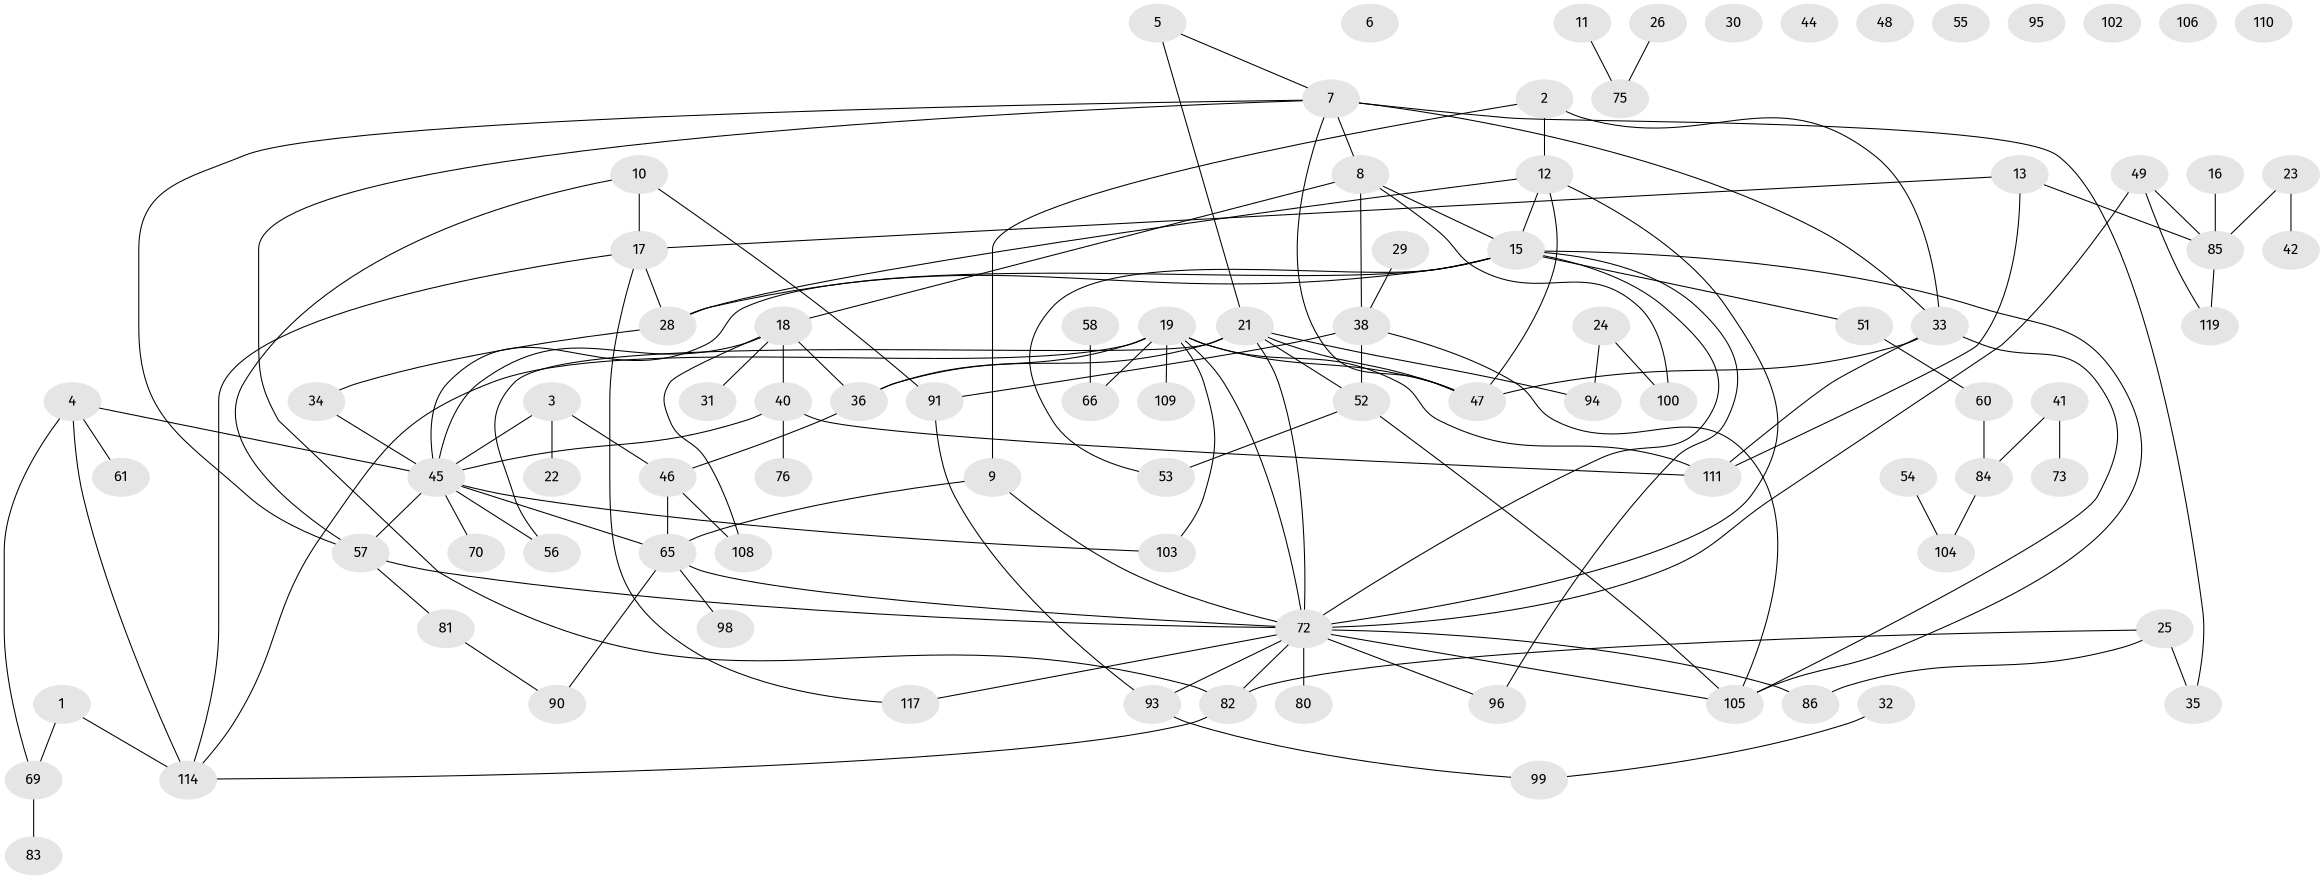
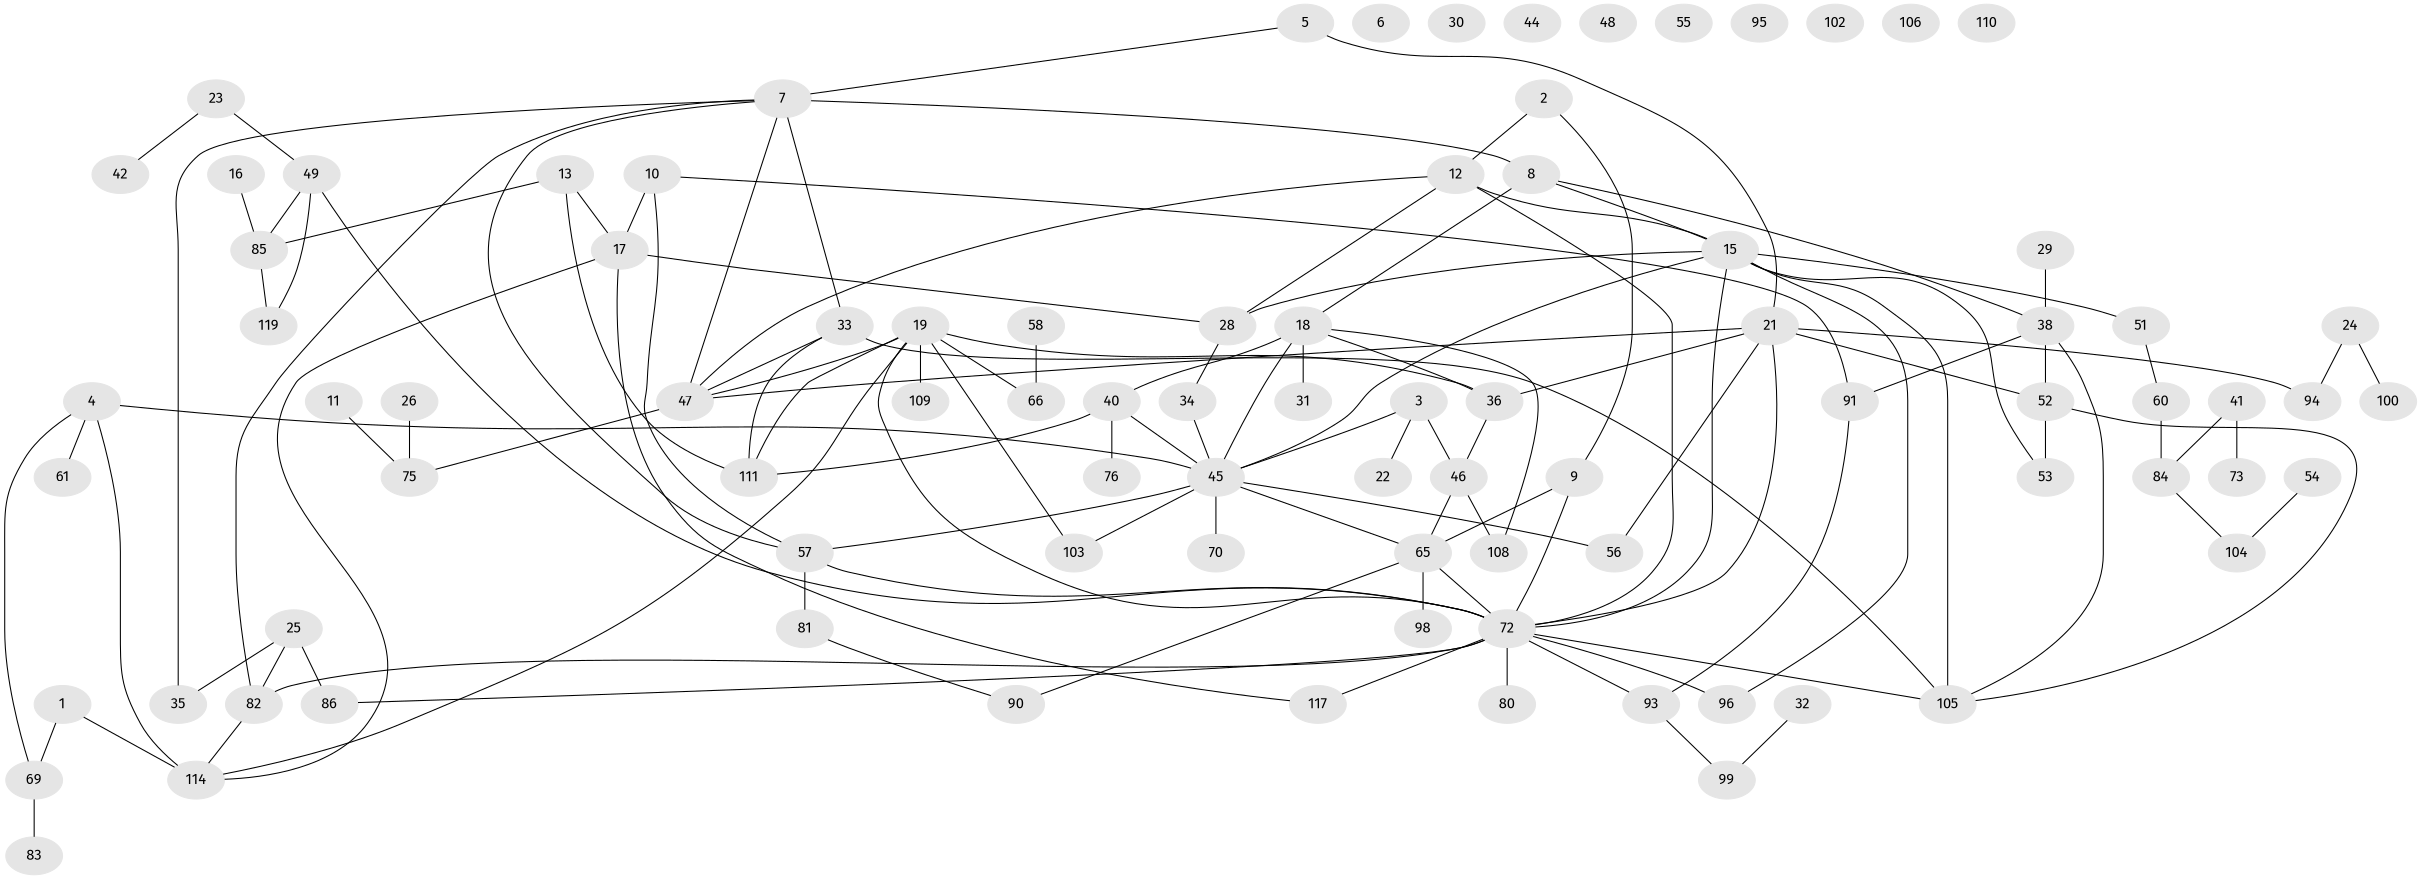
edge "2" -- "33": removed
edge "23" -- "85": now "23" -- "49"
edge "8" -- "100": removed
edge "47" -- "75": added
